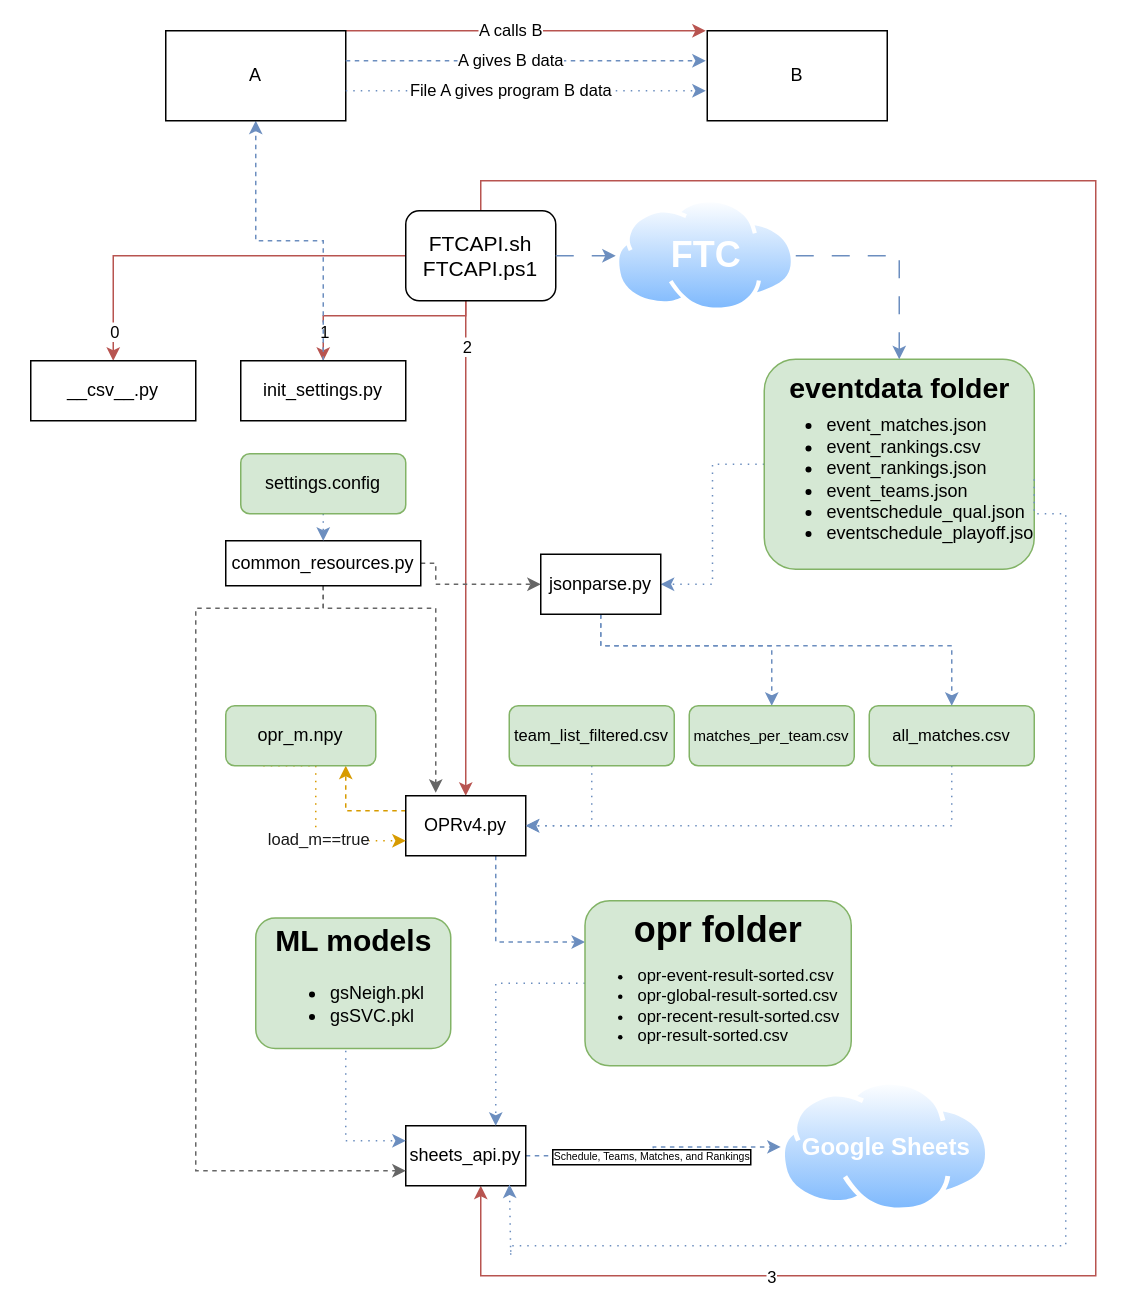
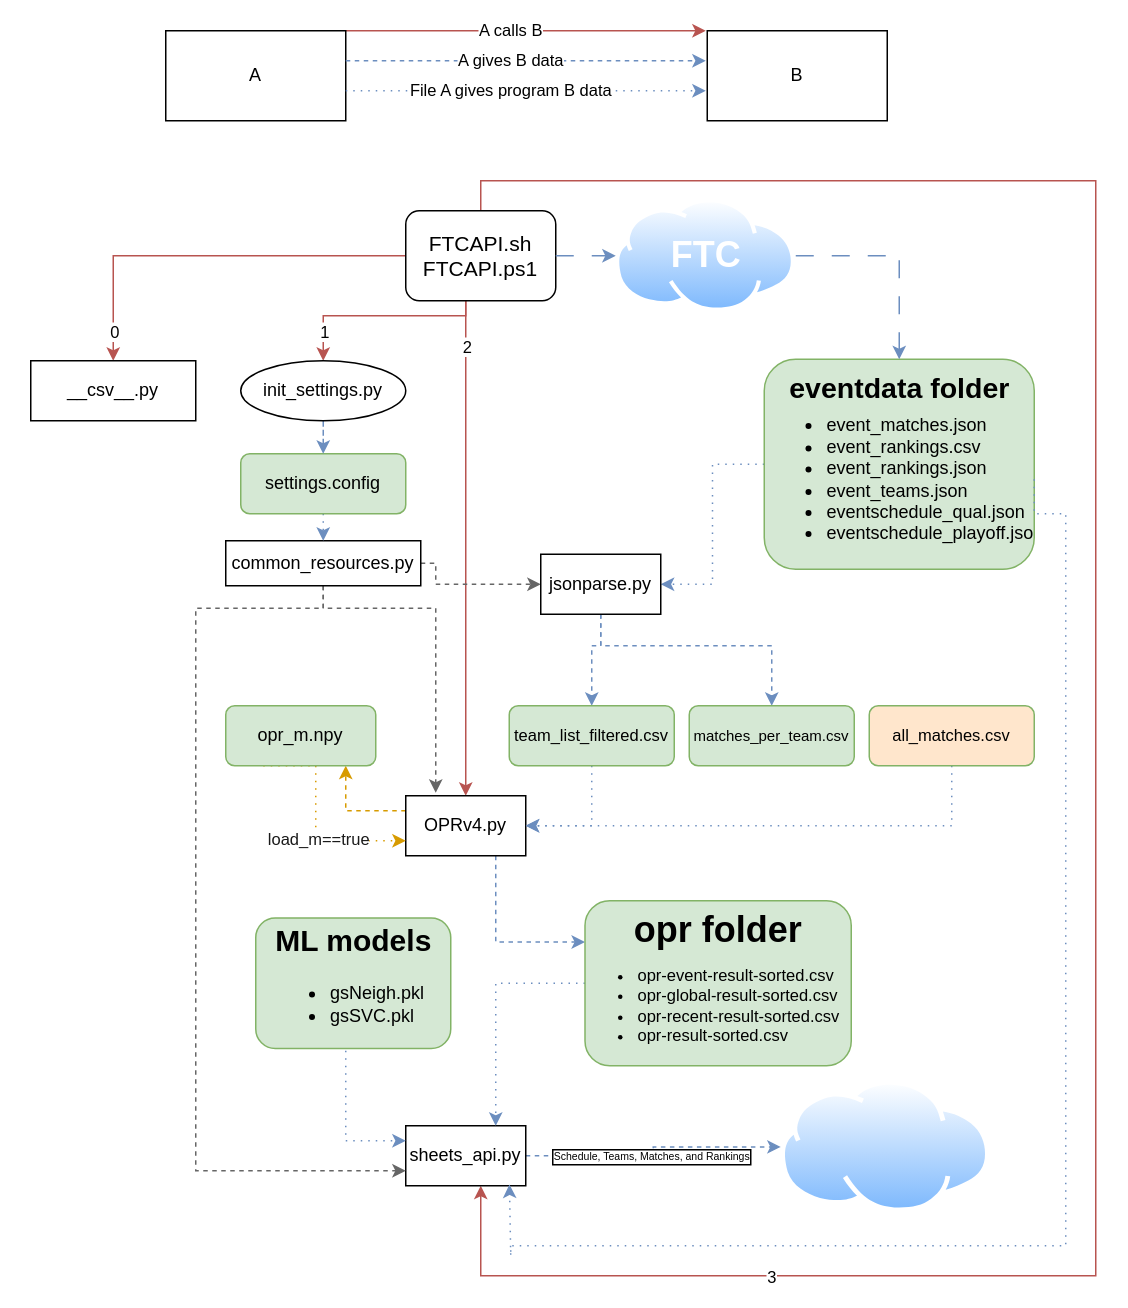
edge "init_settings.py" -> "A": now "init_settings.py" -> "settings.config"
node "init_settings.py": shape rectangle -> ellipse
edge "jsonparse.py" -> "all_matches.csv": removed
edge "jsonparse.py" -> "team_list_filtered.csv": added
node "all_matches.csv": fillcolor #d5e8d4 -> #ffe6cc
node "Google Sheets": removed
